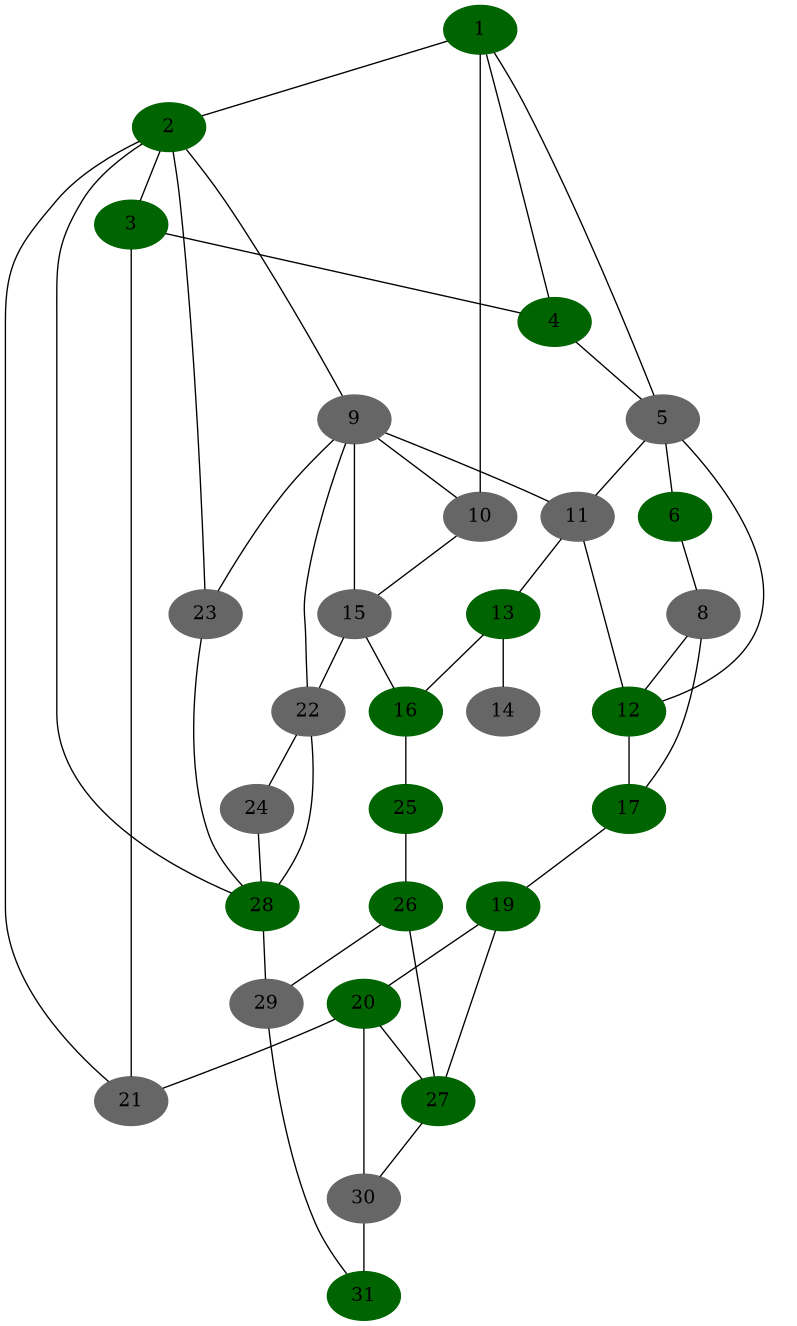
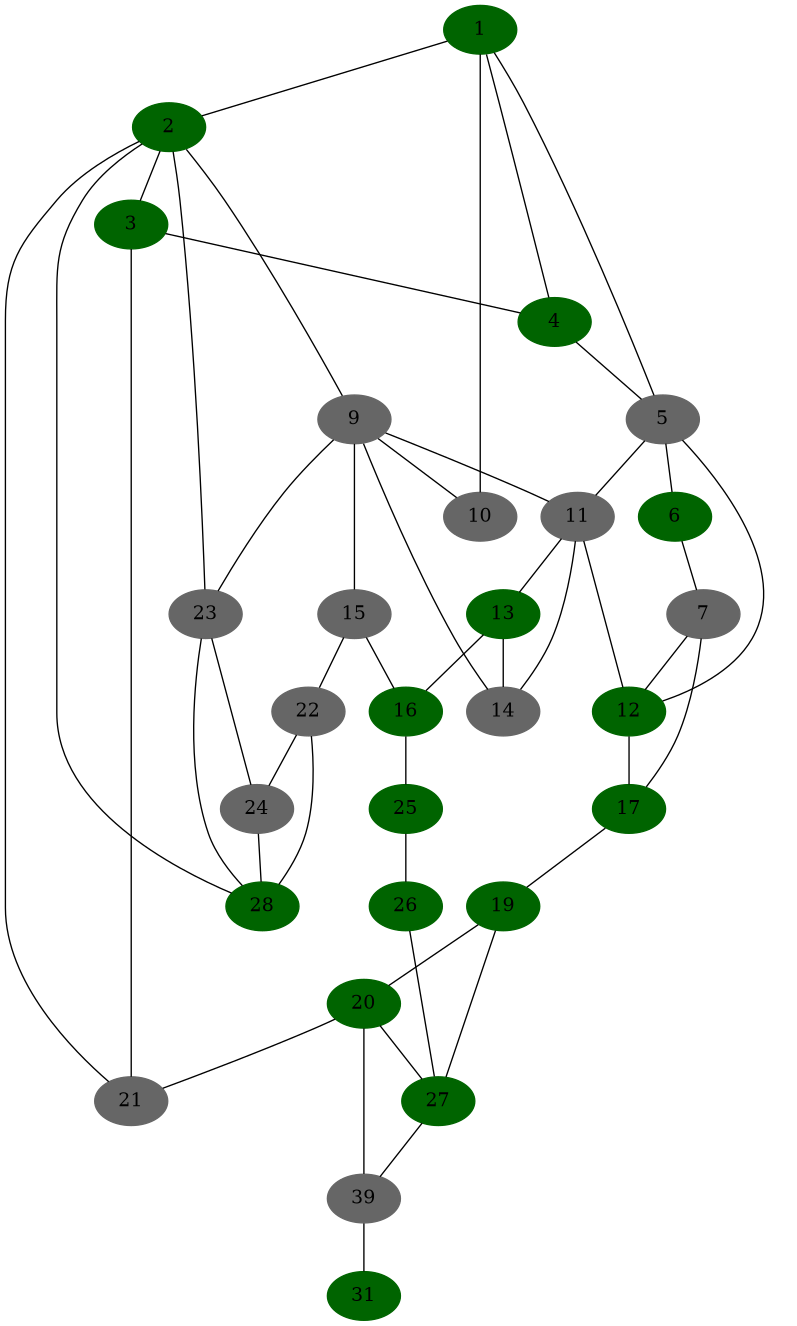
edge "9" -- "22": now "9" -- "14"
edge "10" -- "15": removed
node "8": label "8" -> "7"
edge "11" -- "14": added
edge "23" -- "24": added
node "29": removed
node "30": label "30" -> "39"
